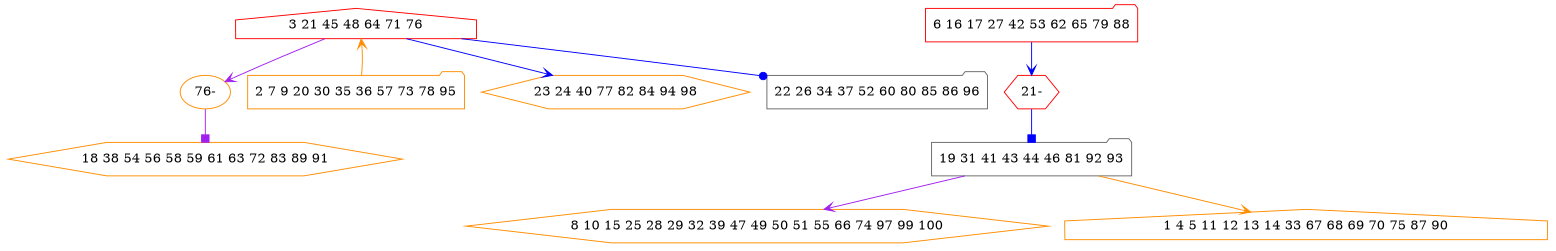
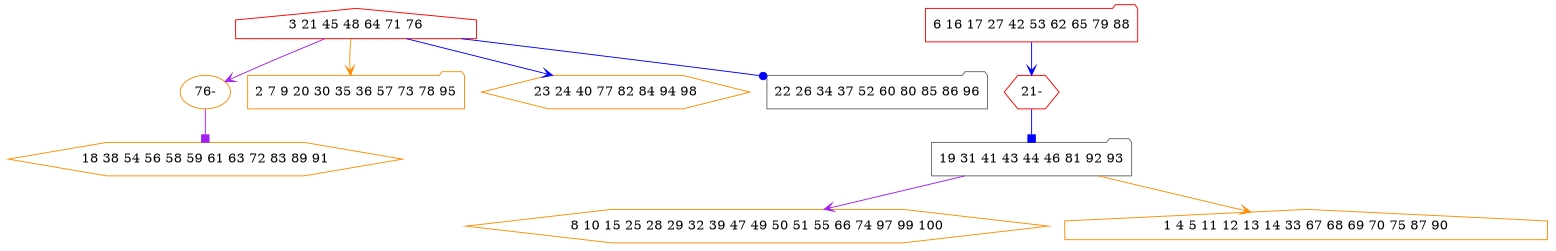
edge "2 7 9 20 30 35 36 57 73 78 95" -> "3 21 45 48 64 71 76": reversed
